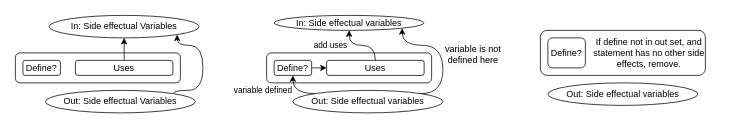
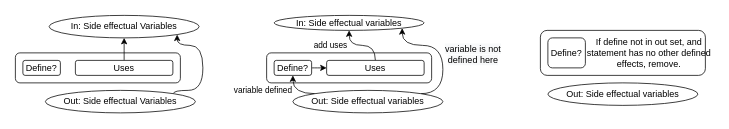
node "If define not in out set, and statement has no other side effects, remove.": label "If define not in out set, and statement has no other side effects, remove." -> "If define not in out set, and statement has no other defined effects, remove."
